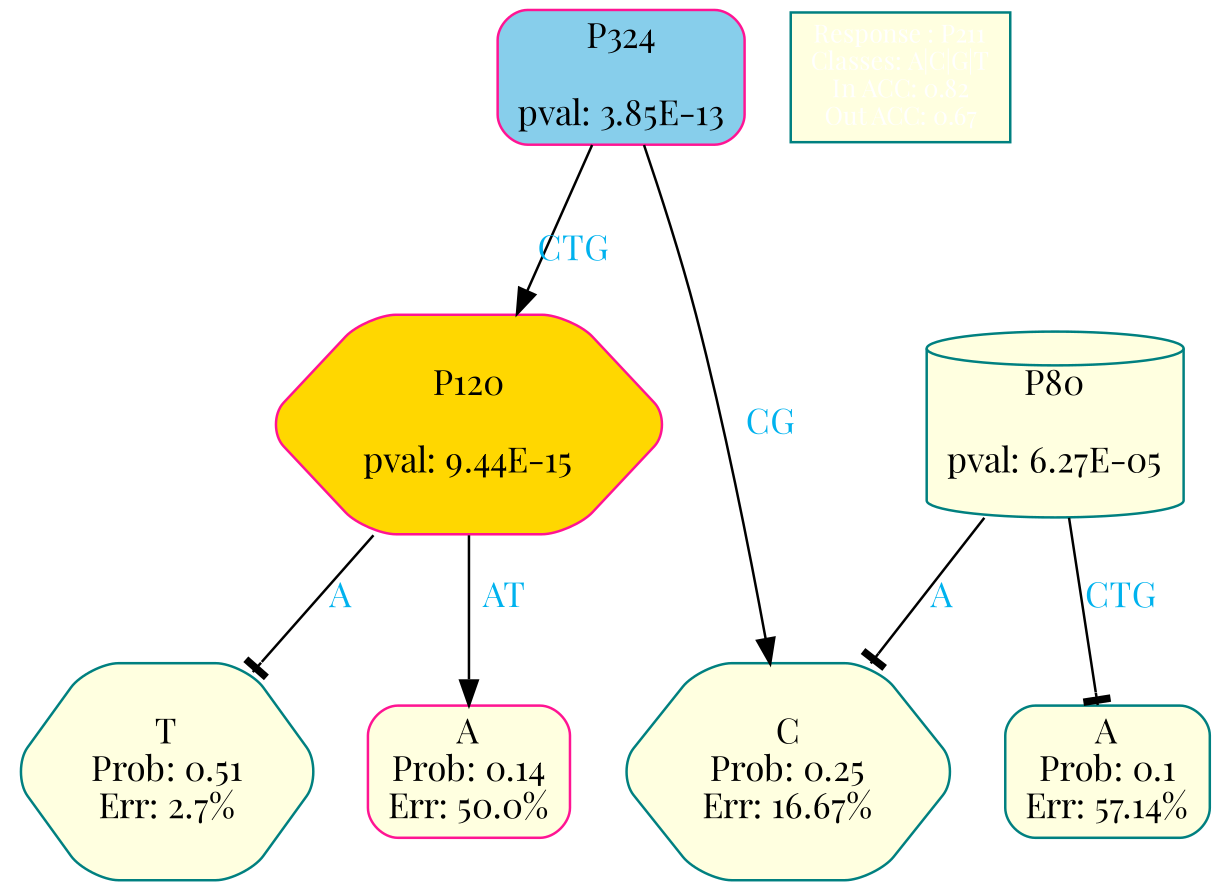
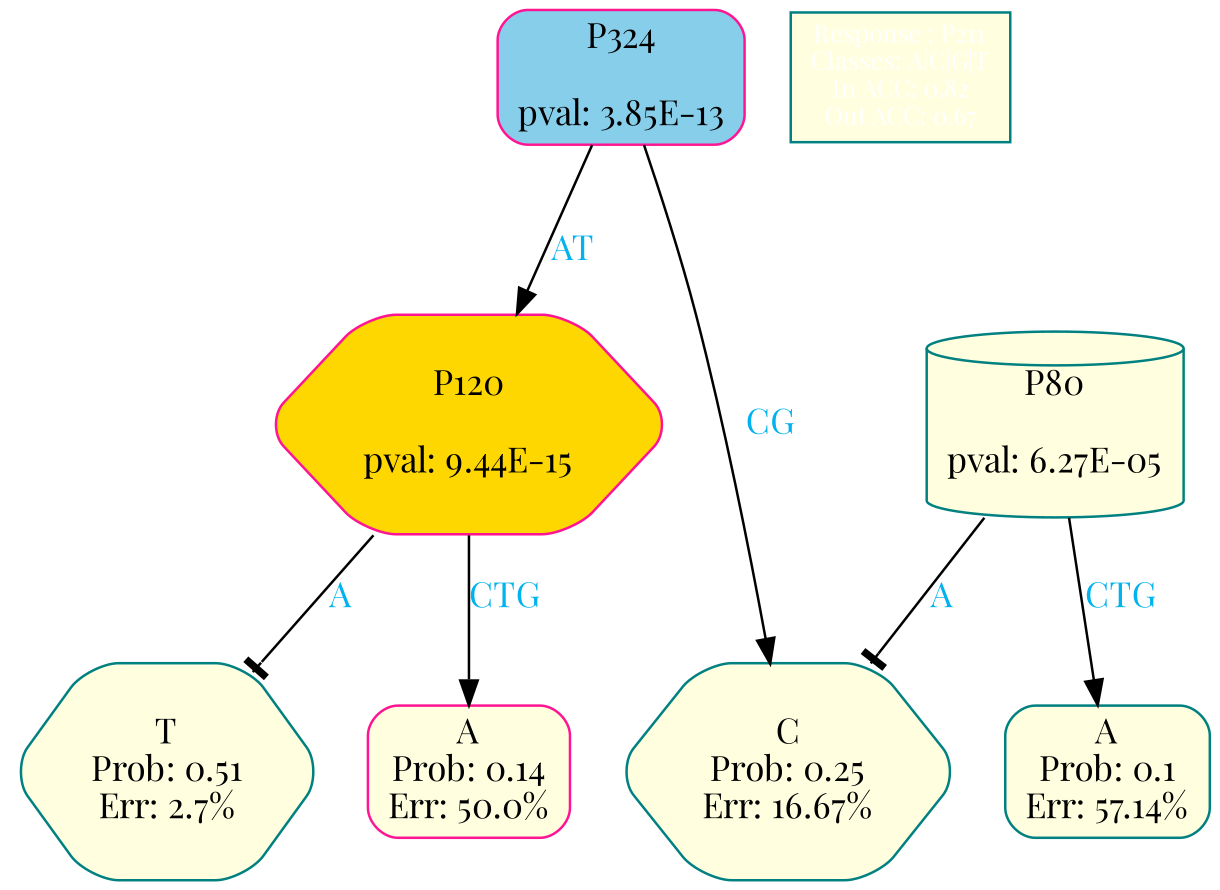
edge "P324 pval: 3.85E-13" -> "P120 pval: 9.44E-15": label "CTG" -> "AT"
edge "P120 pval: 9.44E-15" -> "A Prob: 0.14 Err: 50.0%": label "AT" -> "CTG"
edge "P80 pval: 6.27E-05" -> "A Prob: 0.1 Err: 57.14%": arrowhead tee -> normal
